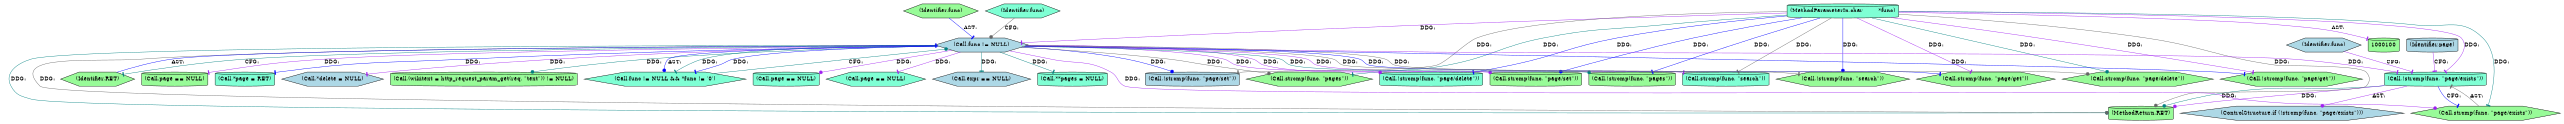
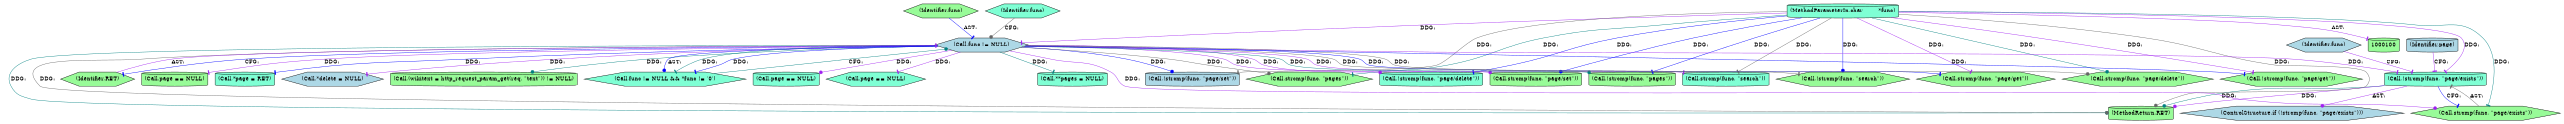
edge "(Identifier,RET)" -> "(Call,func != NULL)": color blue -> purple
edge "(Call,func != NULL)" -> "(Identifier,RET)": color teal -> blue
node "(Call,expr == NULL)": removed
